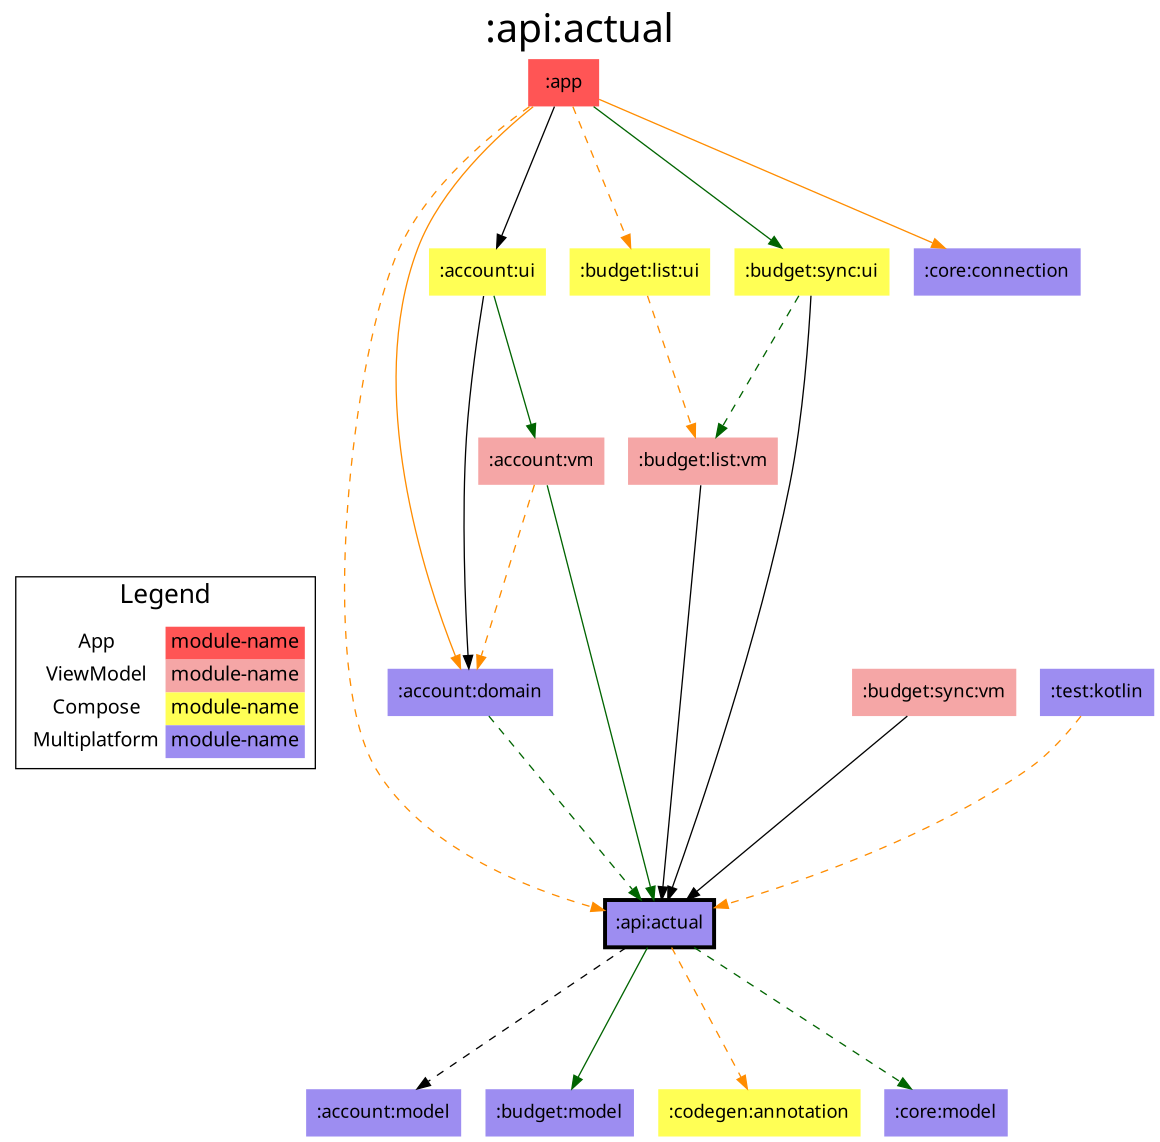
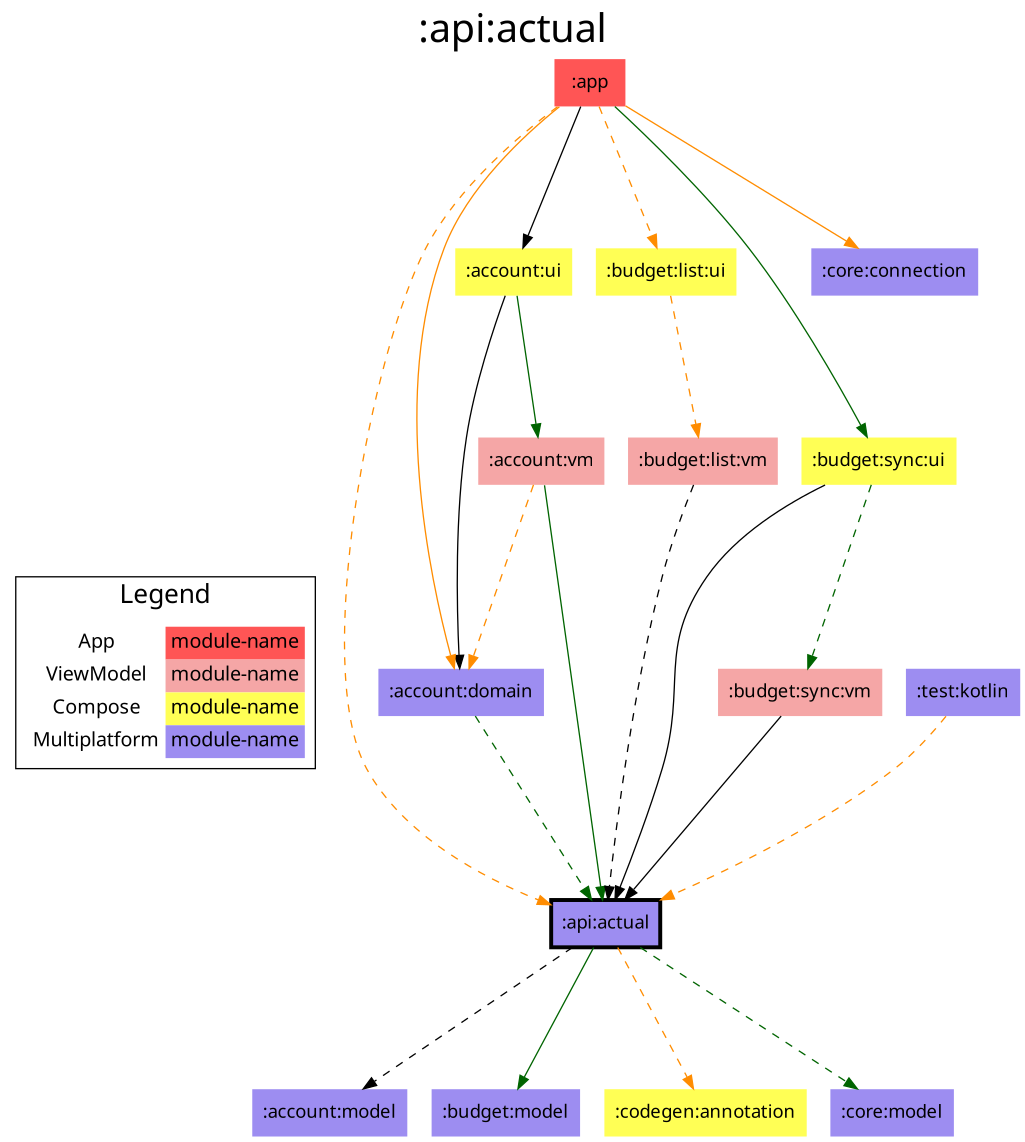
edge ":budget:sync:ui" -> ":budget:list:vm": now ":budget:sync:ui" -> ":budget:sync:vm"
edge ":budget:list:vm" -> ":api:actual": style solid -> dashed
